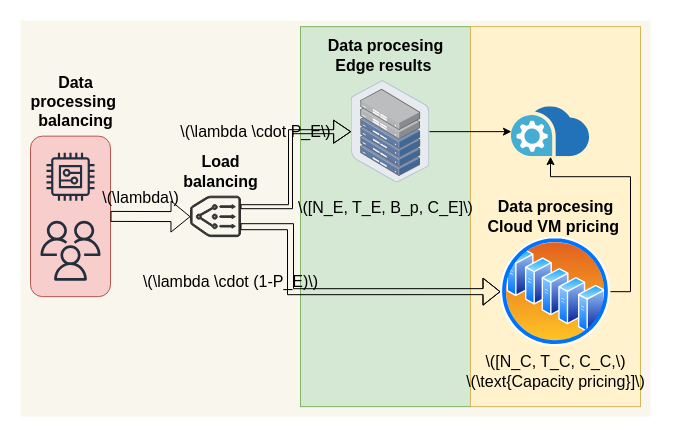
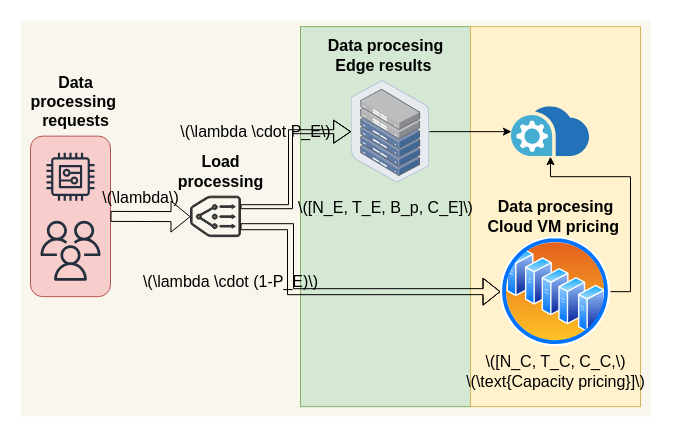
node "Data processing balancing": label "Data processing balancing" -> "Data processing requests"
node "Load balancing": label "Load balancing" -> "Load processing"
